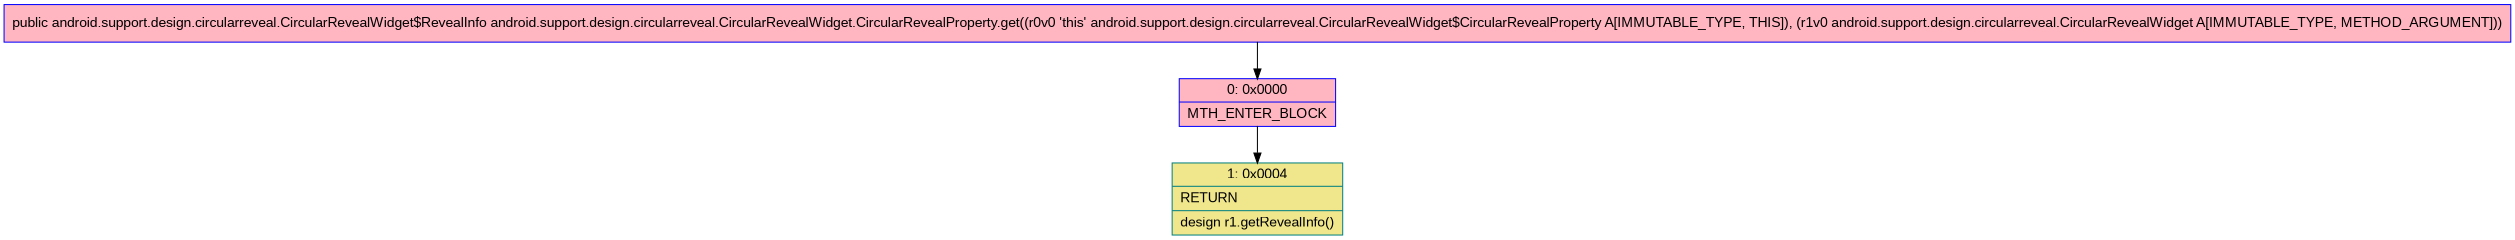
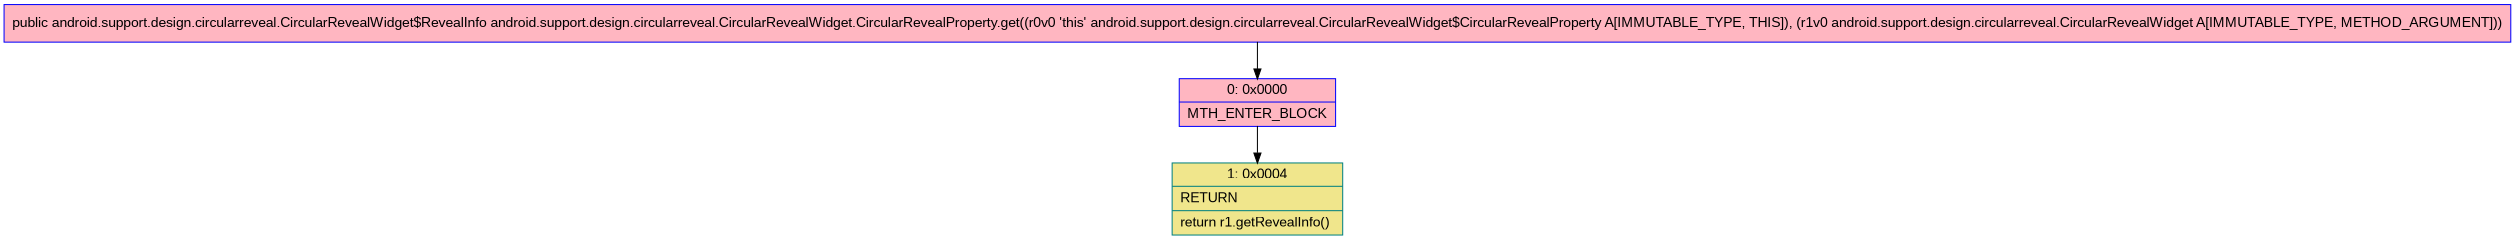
node "1: 0x0004": text "design r1.getRevealInfo()" -> "return r1.getRevealInfo()"
